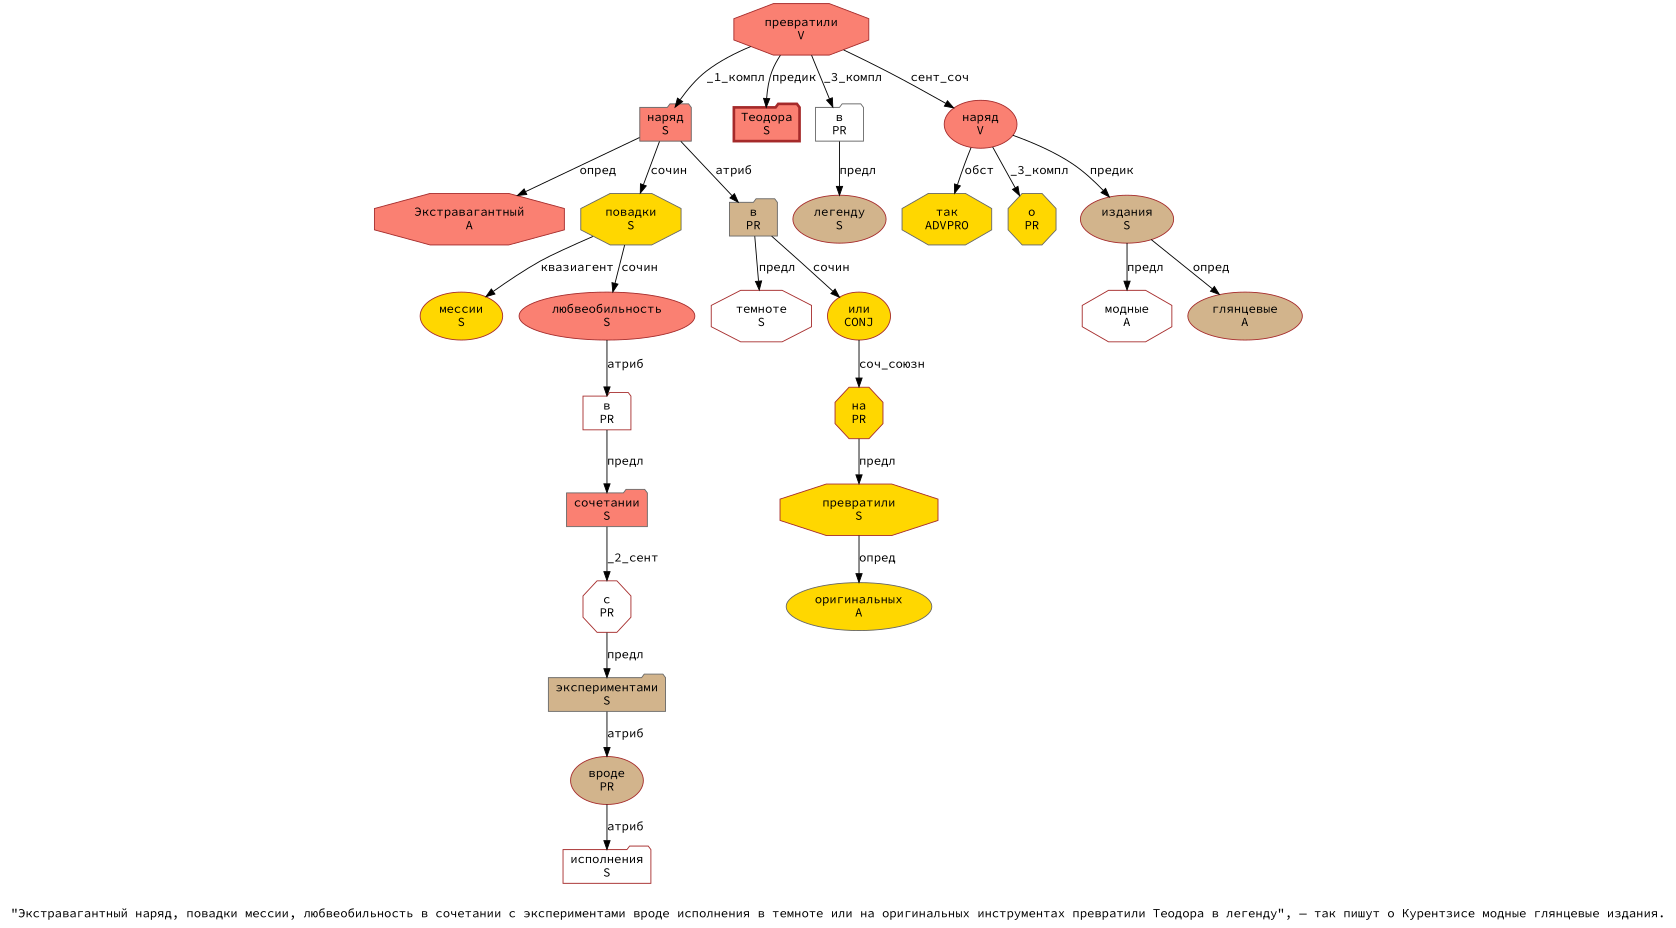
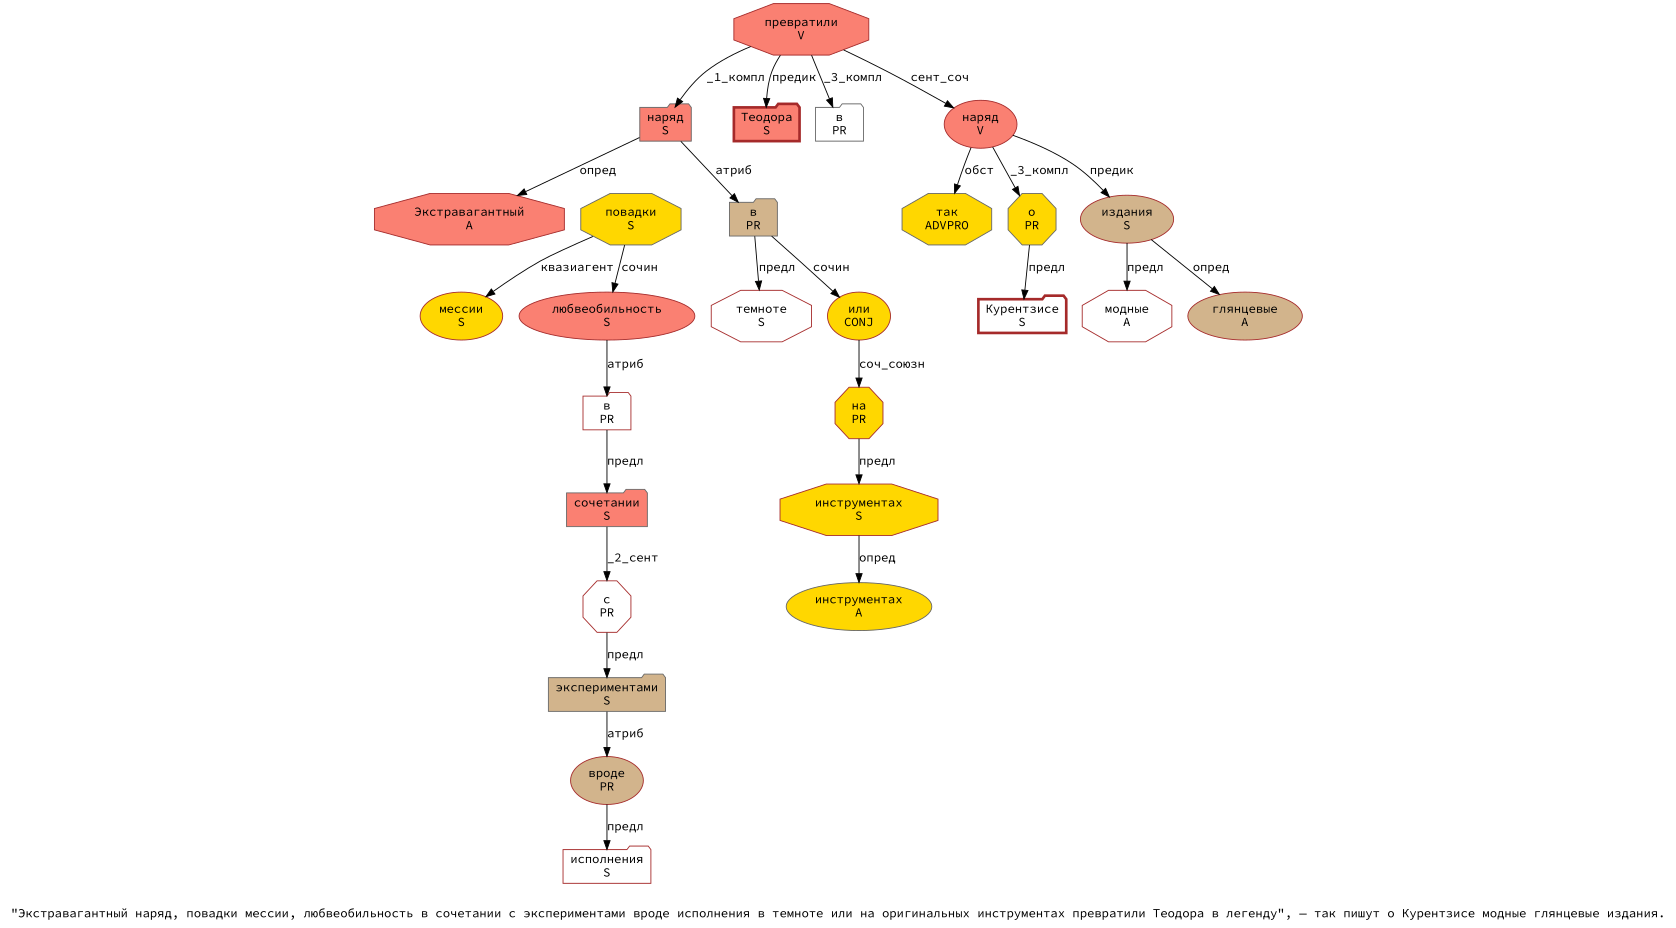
edge "наряд S" -> "повадки S": removed, label "сочин"
node "легенду S": removed
node "Курентзисе S": added
node "превратили S": label "превратили S" -> "инструментах S"
node "оригинальных A": label "оригинальных A" -> "инструментах A"
edge "вроде PR" -> "исполнения S": label "атриб" -> "предл"
